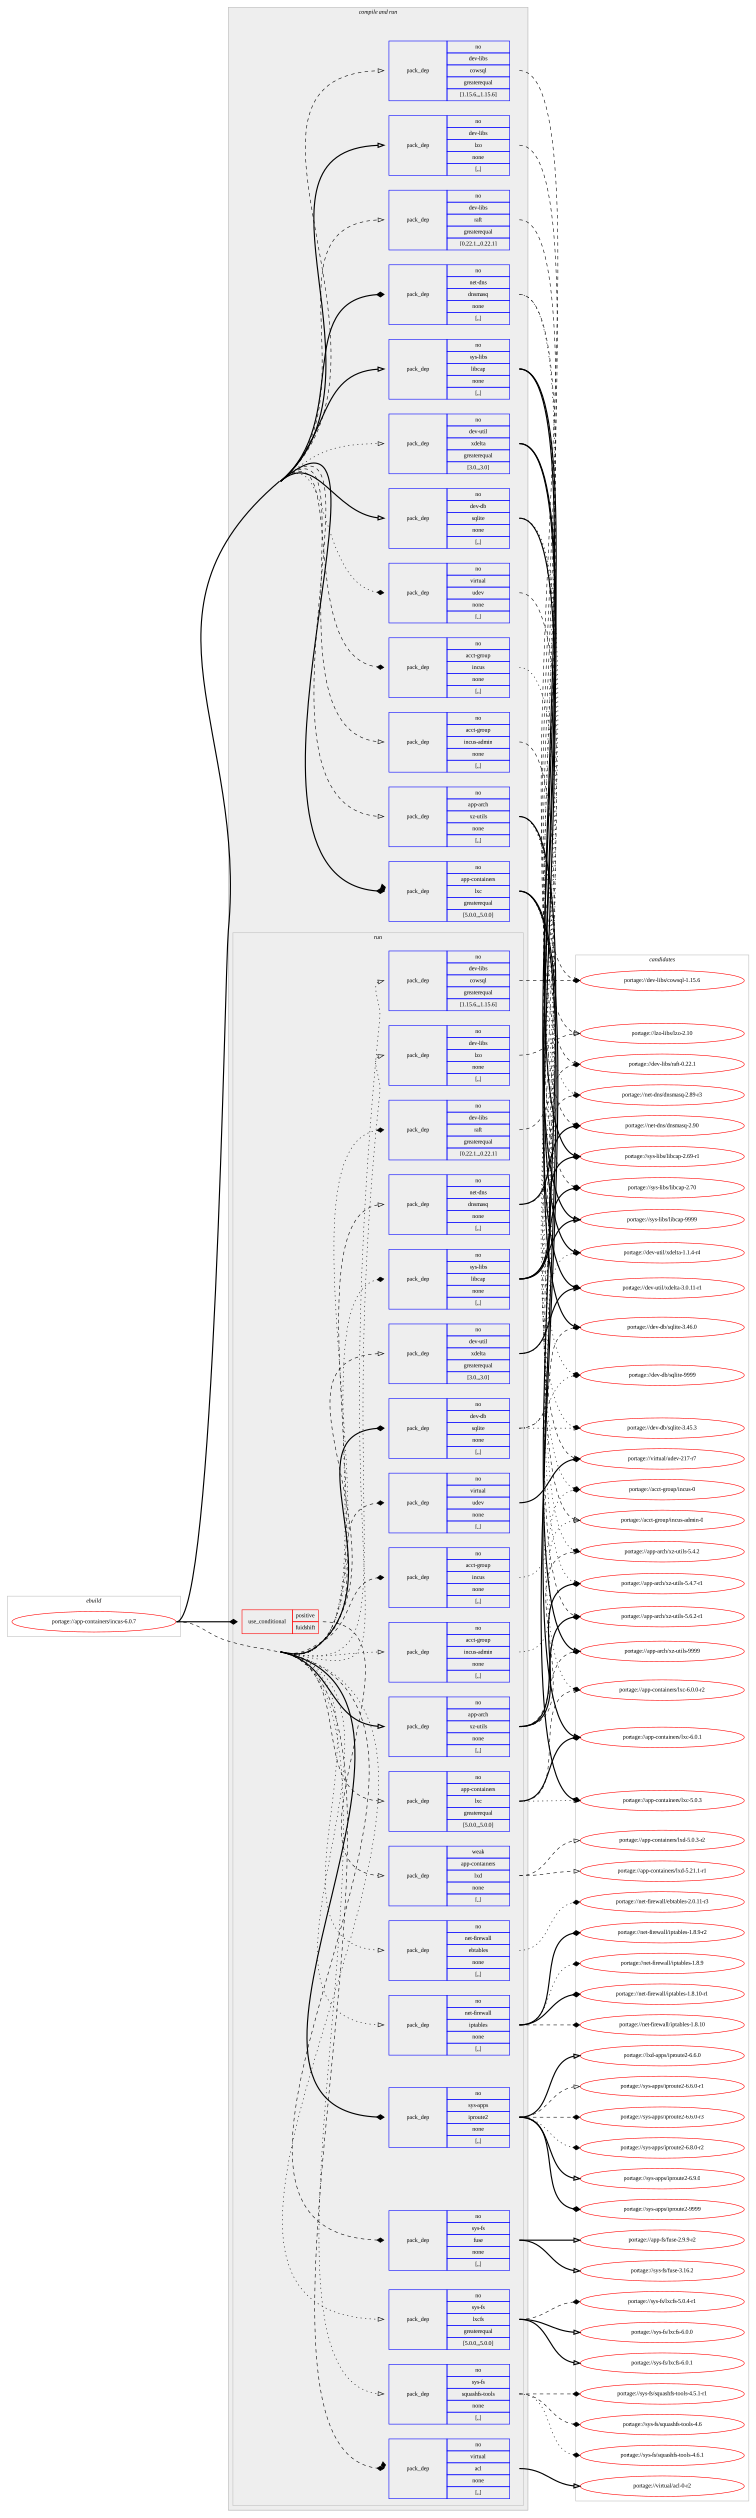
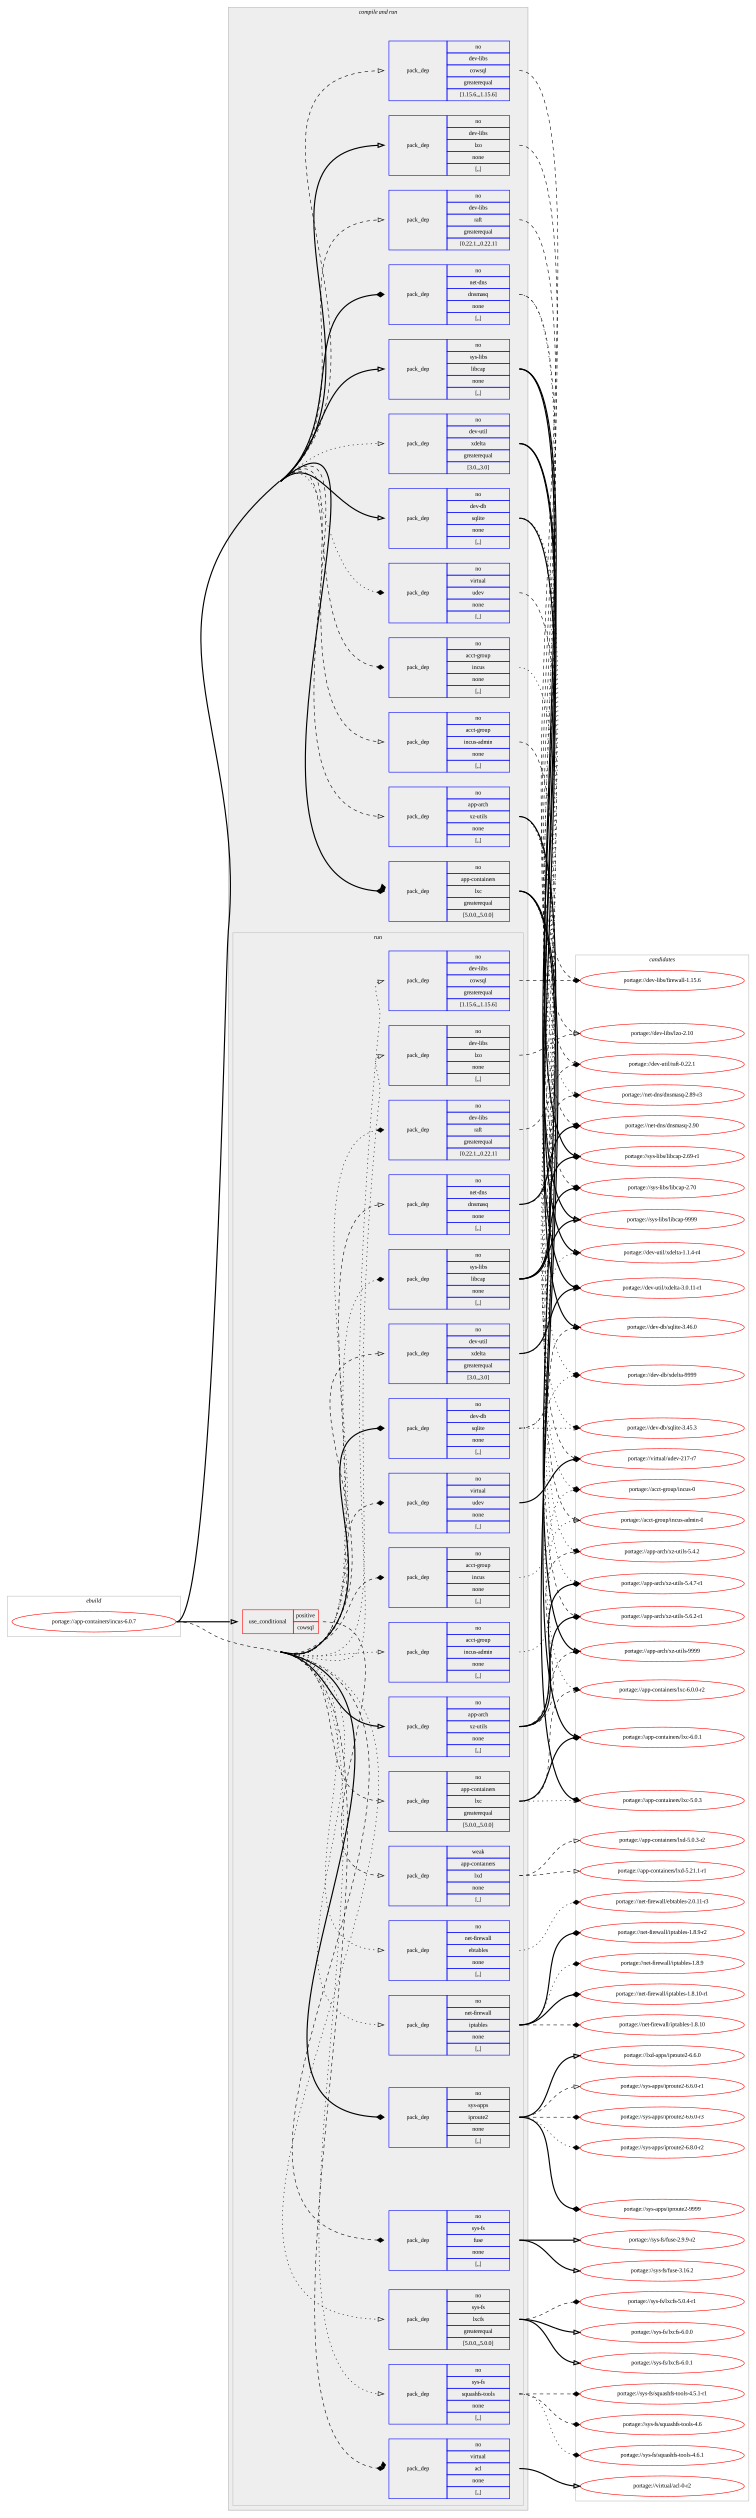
node "portage://dev-libs/cowsql-1.15.6": label "portage://dev-libs/cowsql-1.15.6" -> "portage://dev-libs/firewall-1.15.6"
node "portage://lzo-libs/lzo-2.10": label "portage://lzo-libs/lzo-2.10" -> "portage://dev-libs/lzo-2.10"
node "portage://dev-libs/raft-0.22.1": label "portage://dev-libs/raft-0.22.1" -> "portage://dev-util/raft-0.22.1"
node "portage://dev-db/sqlite-9999": label "portage://dev-db/sqlite-9999" -> "portage://dev-db/xdelta-9999"
edge "portage://app-containers/incus-6.0.7" -> "use_conditional": arrowhead diamond -> onormal
node "use_conditional": text "fuidshift" -> "cowsql"
node "portage://sys-apps/iproute2-6.9.0": removed
node "portage://app-fs/fuse-2.9.9-r2": label "portage://app-fs/fuse-2.9.9-r2" -> "portage://sys-fs/fuse-2.9.9-r2"
